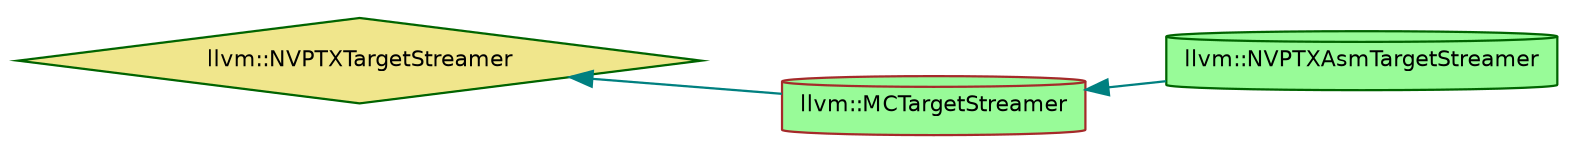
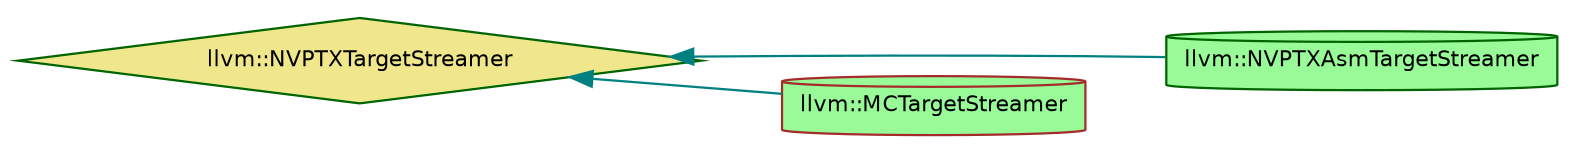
edge "llvm::NVPTXAsmTargetStreamer" -> "llvm::MCTargetStreamer": now "llvm::NVPTXAsmTargetStreamer" -> "llvm::NVPTXTargetStreamer"
